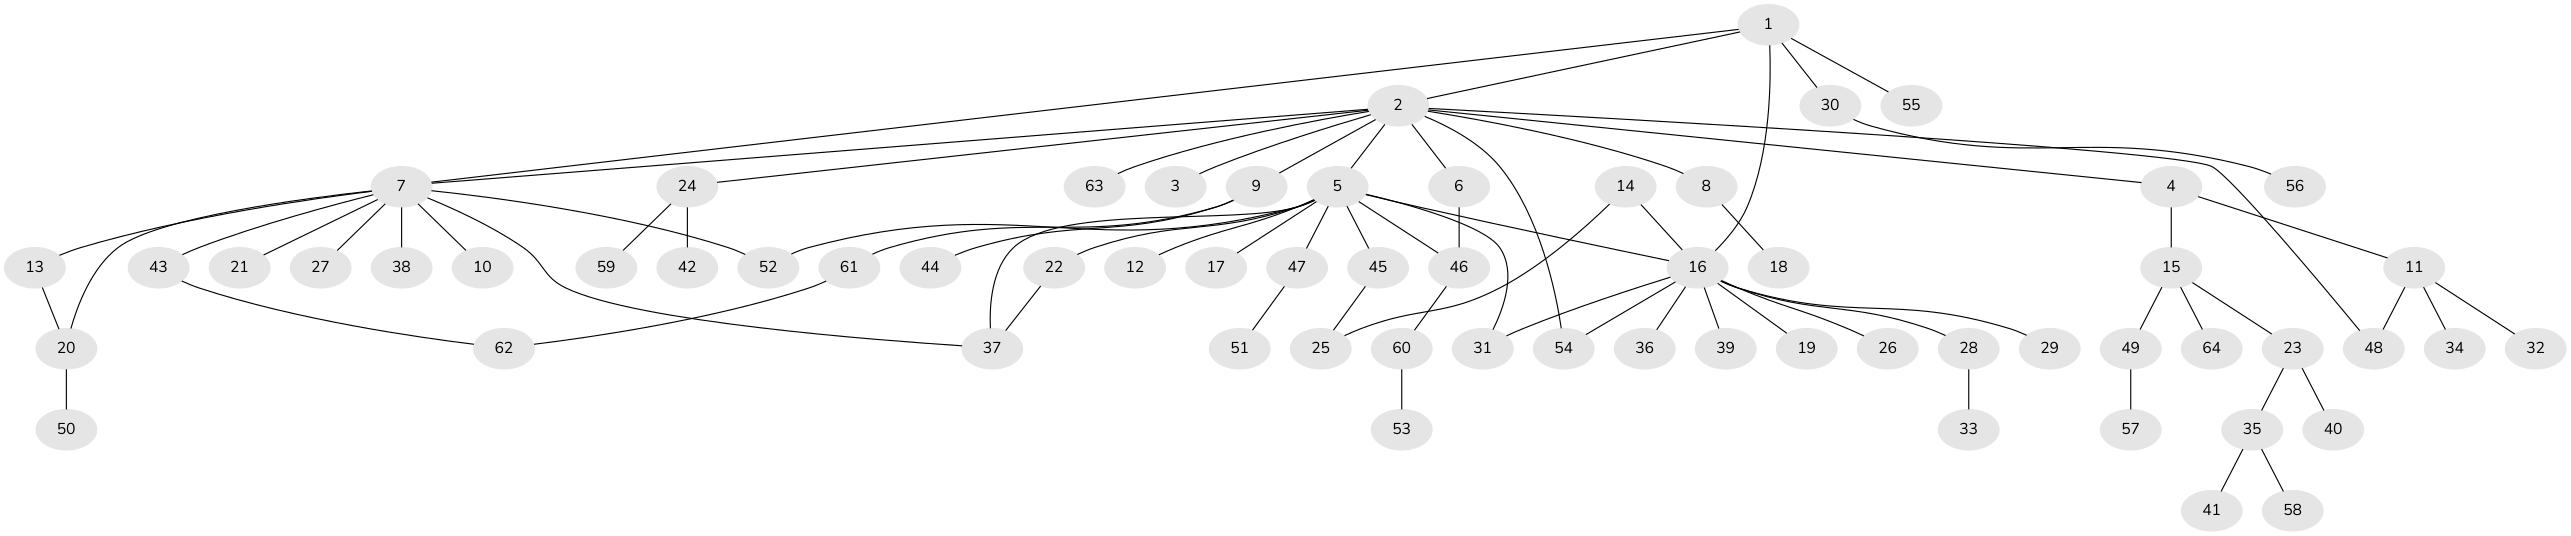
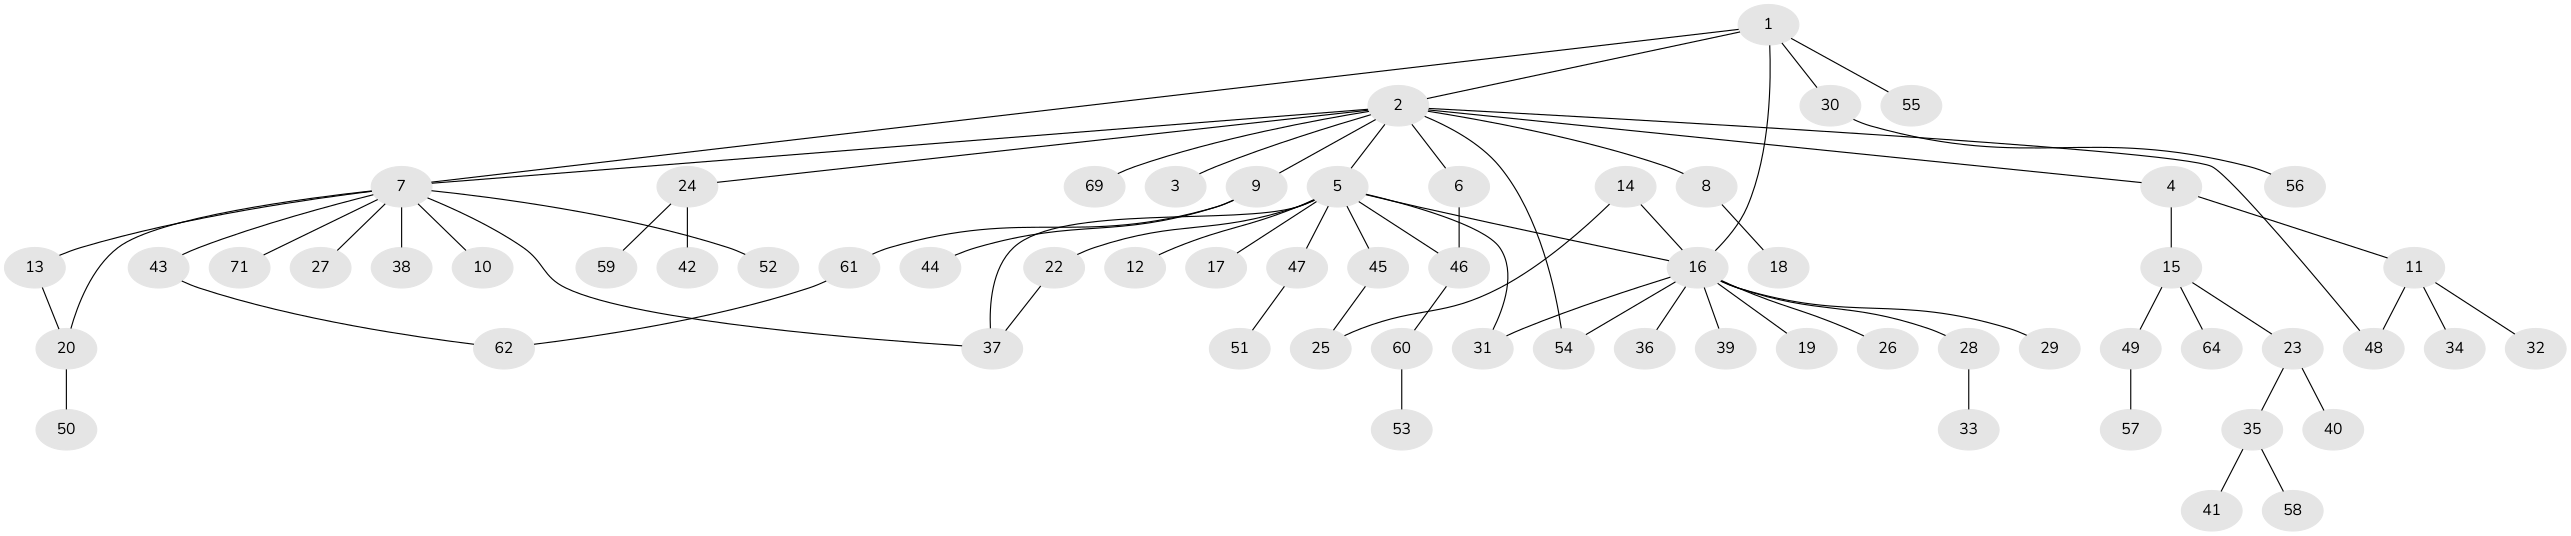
node "63": label "63" -> "69"
edge "5" -- "52": removed
node "21": label "21" -> "71"
